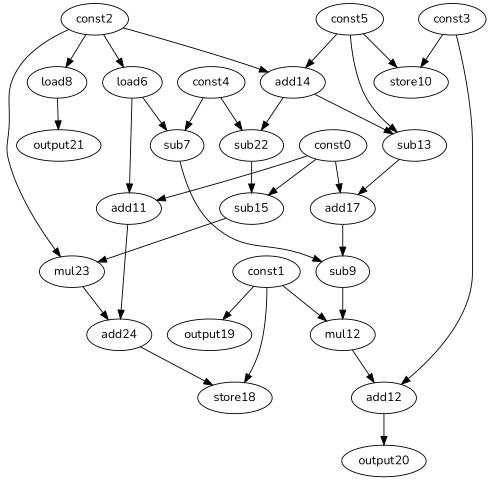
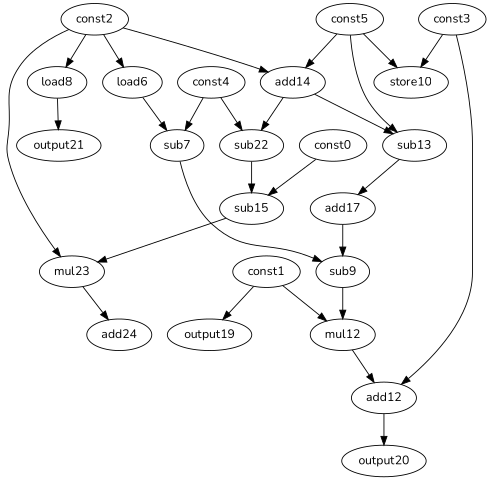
edge "const0" -> "add17": removed
node "add11": removed
node "store18": removed
